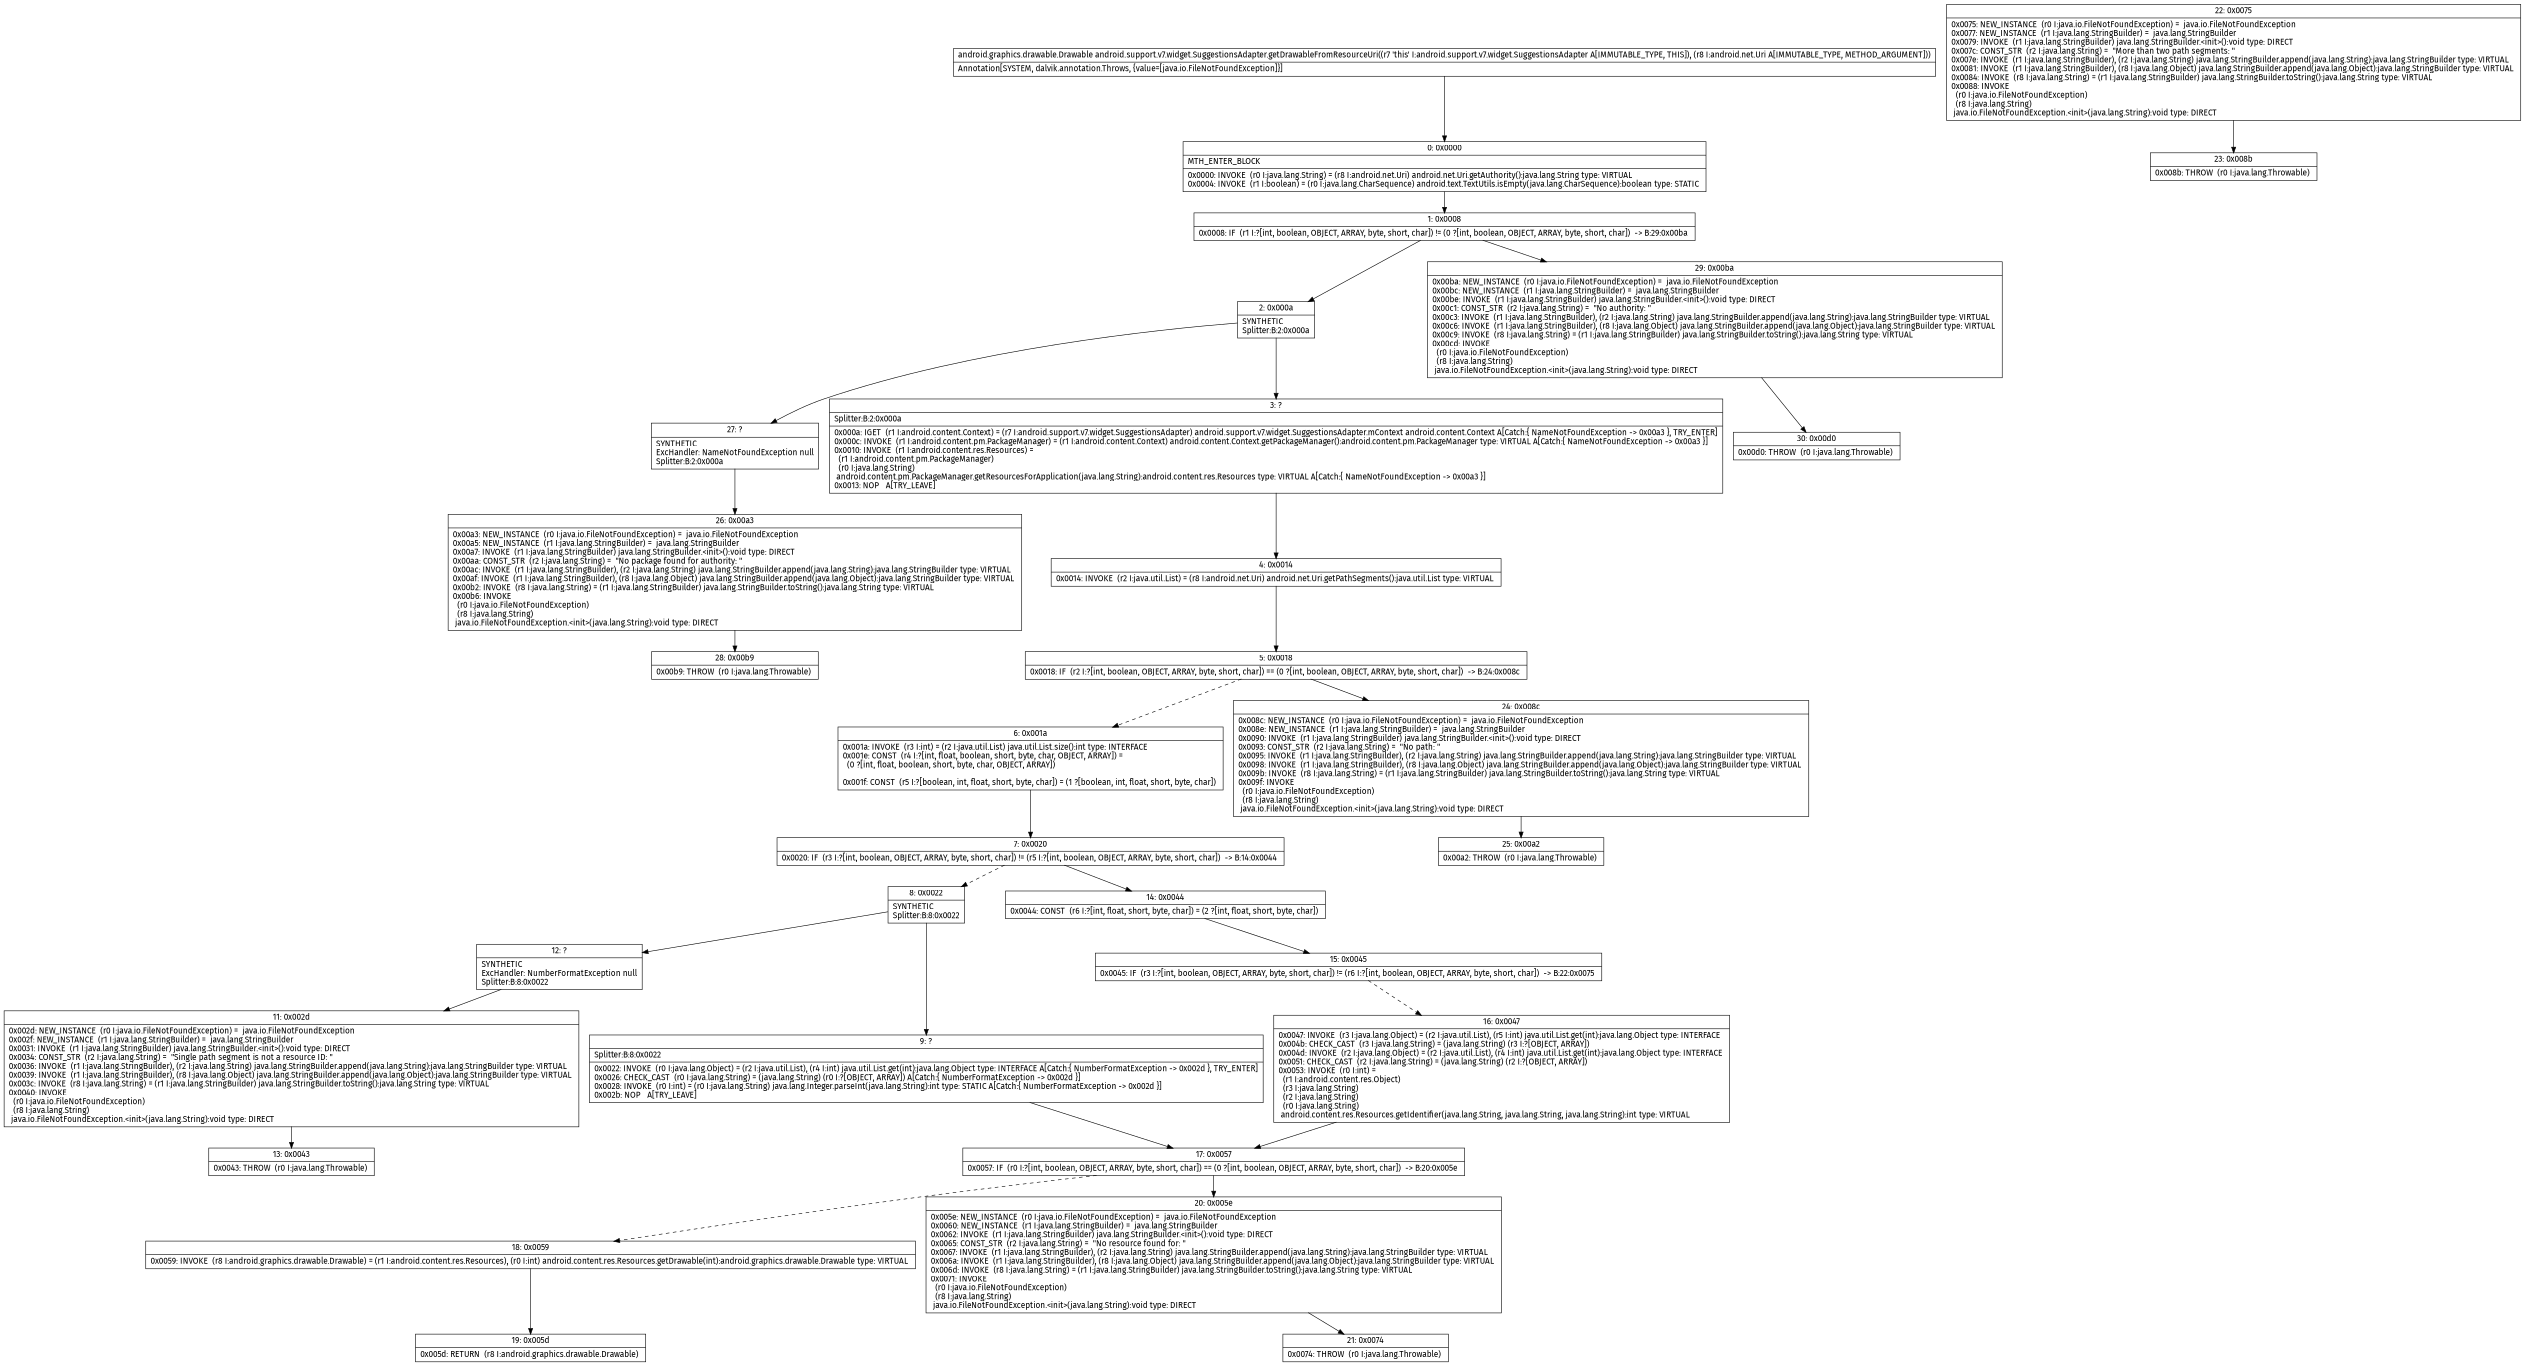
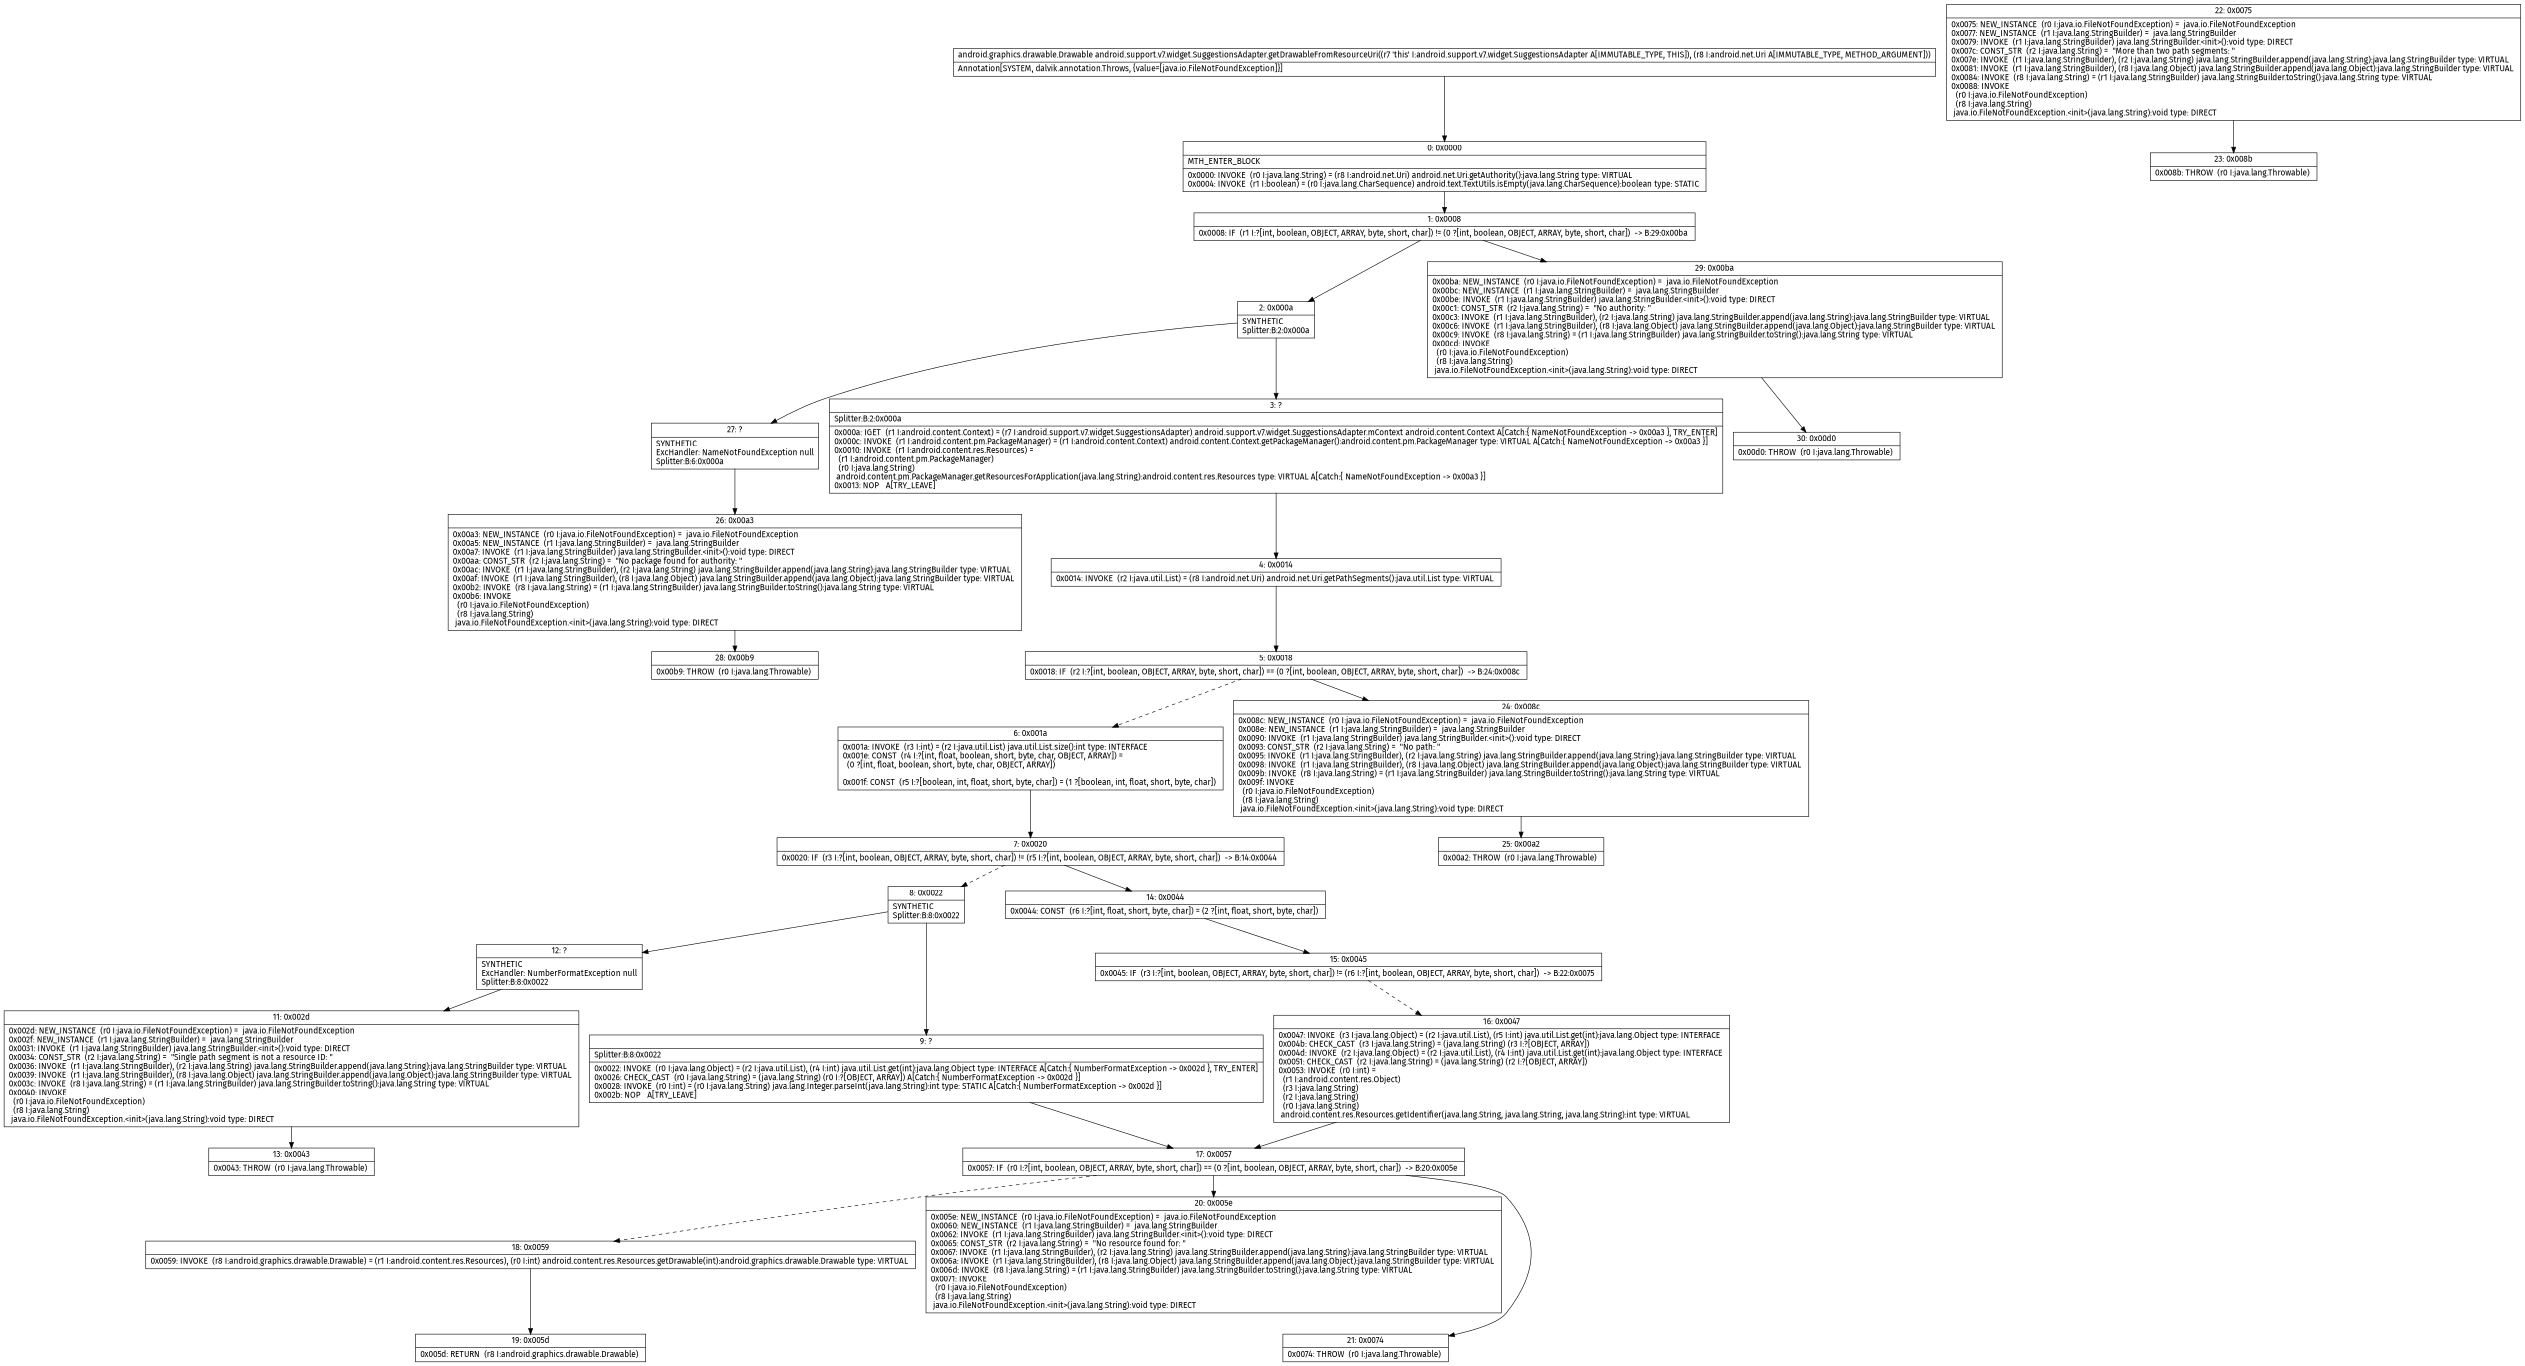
node "27: ?": text "Splitter:B:2:0x000a" -> "Splitter:B:6:0x000a"
edge "20: 0x005e" -> "21: 0x0074": now "17: 0x0057" -> "21: 0x0074"
